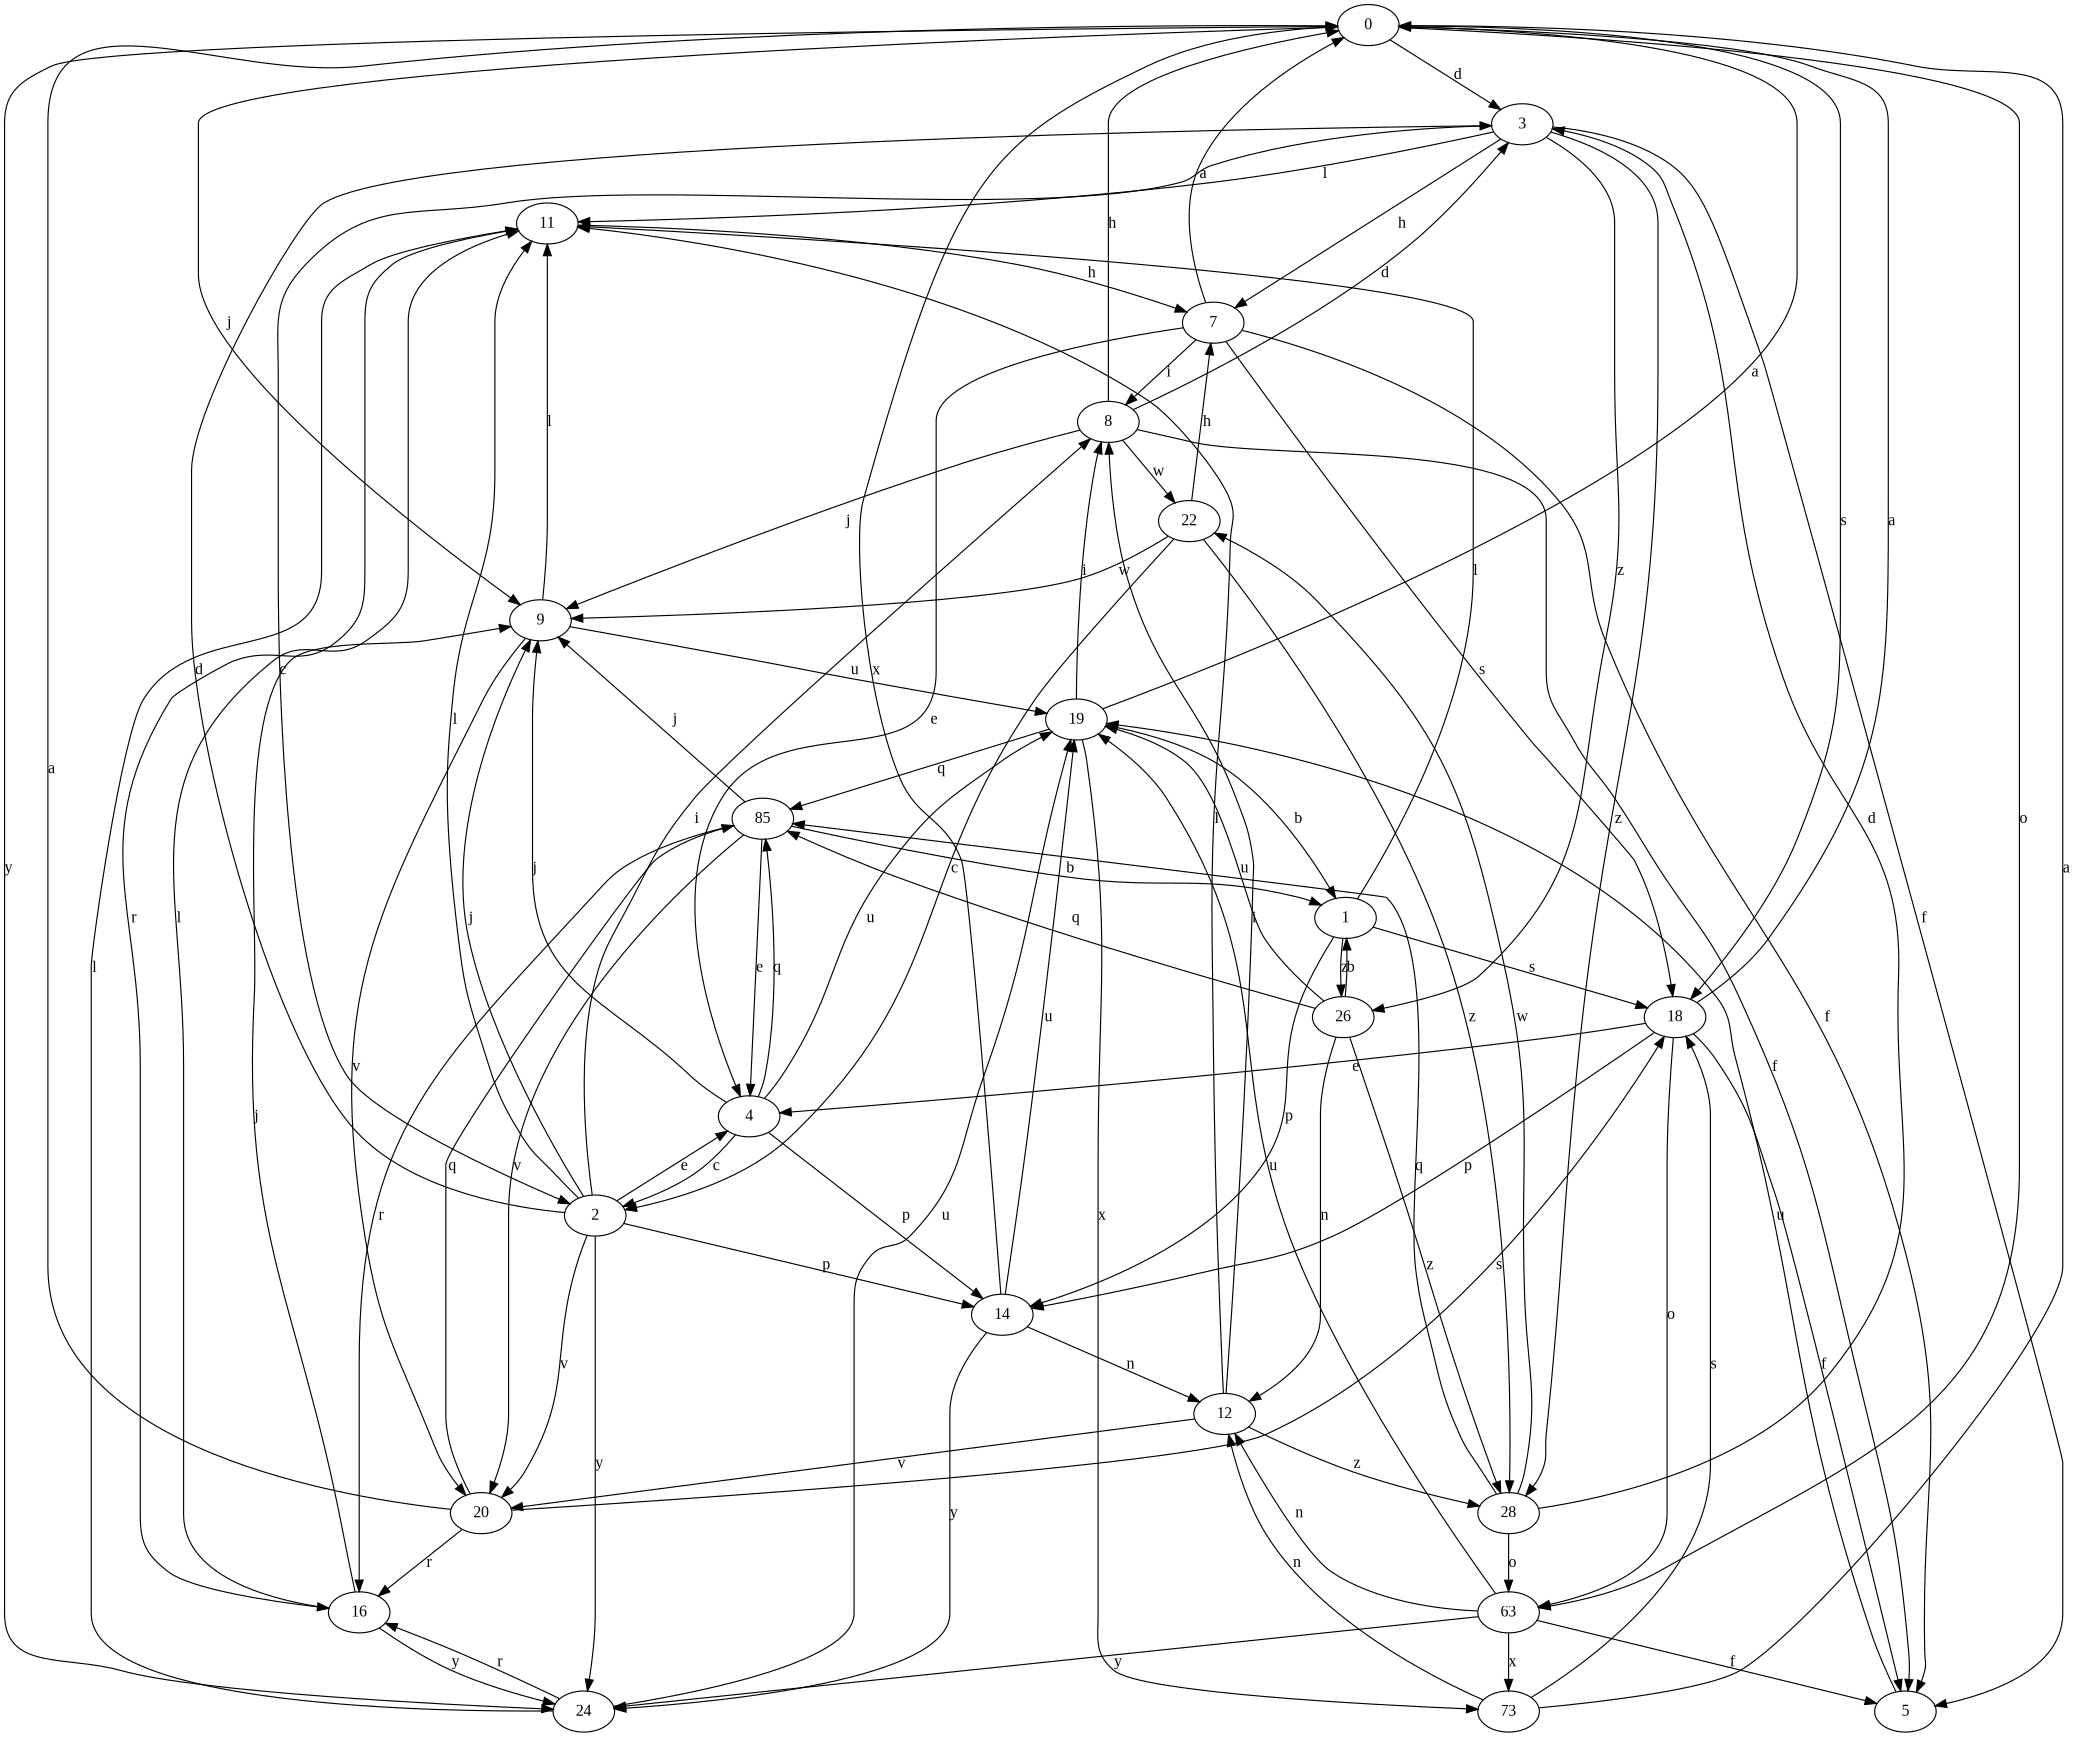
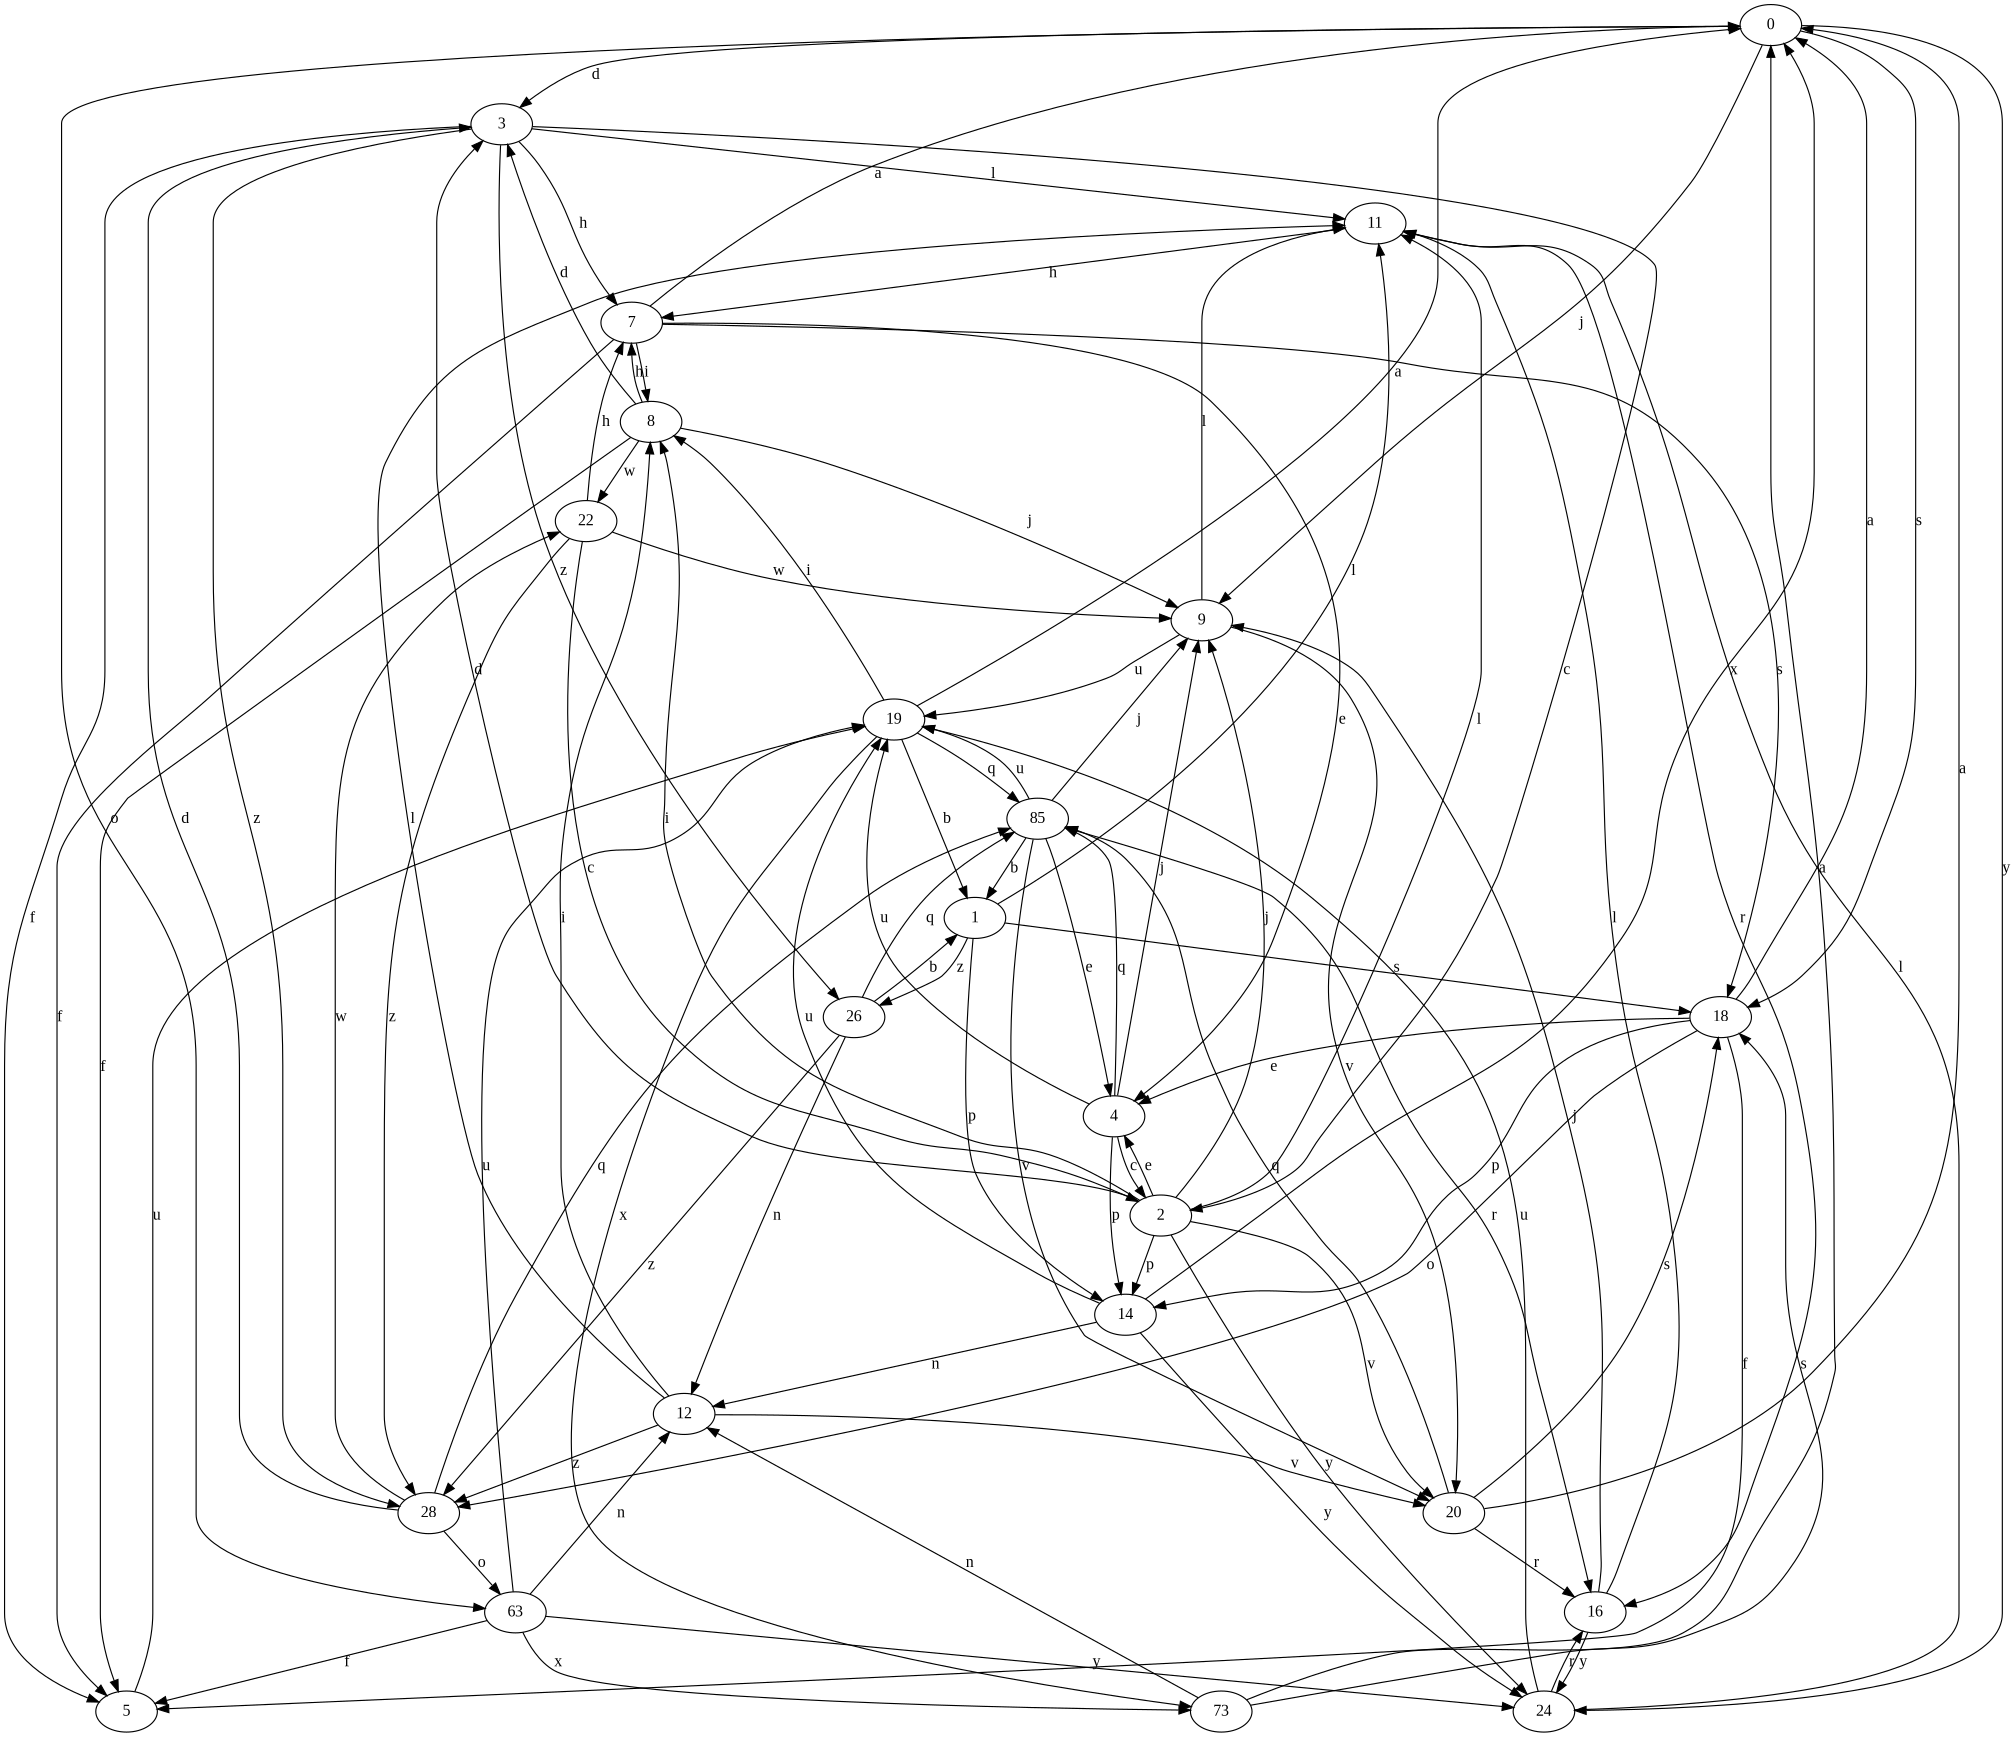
edge "8" -> "0": now "8" -> "7"
edge "26" -> "19": now "85" -> "19"
edge "18" -> "63": now "18" -> "28"
